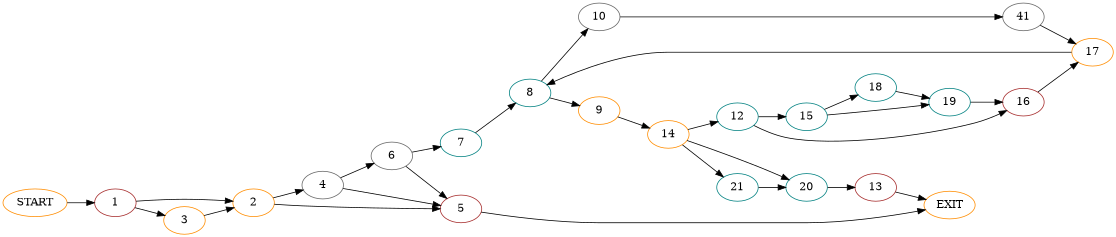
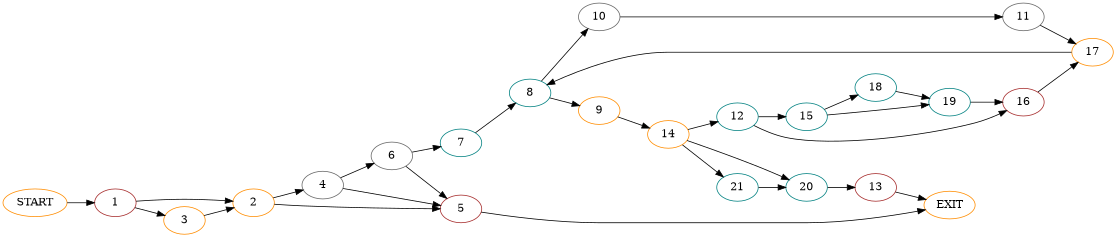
node "41": label "41" -> "11"
